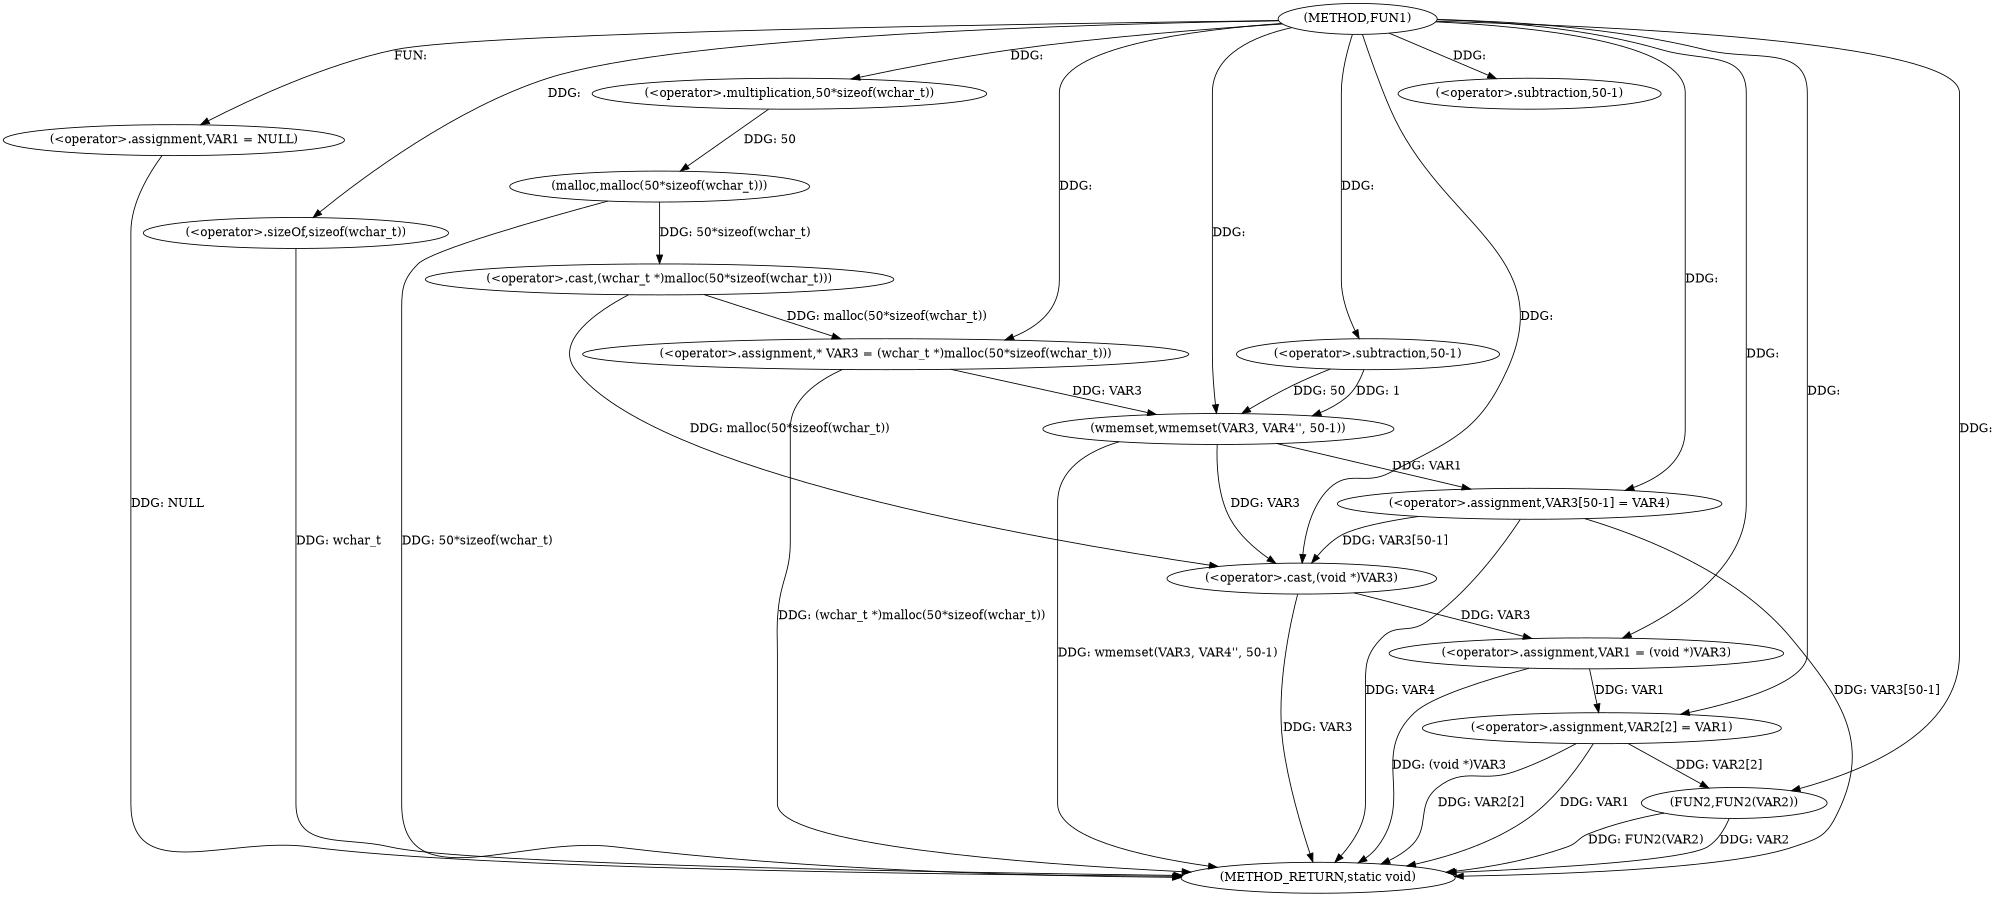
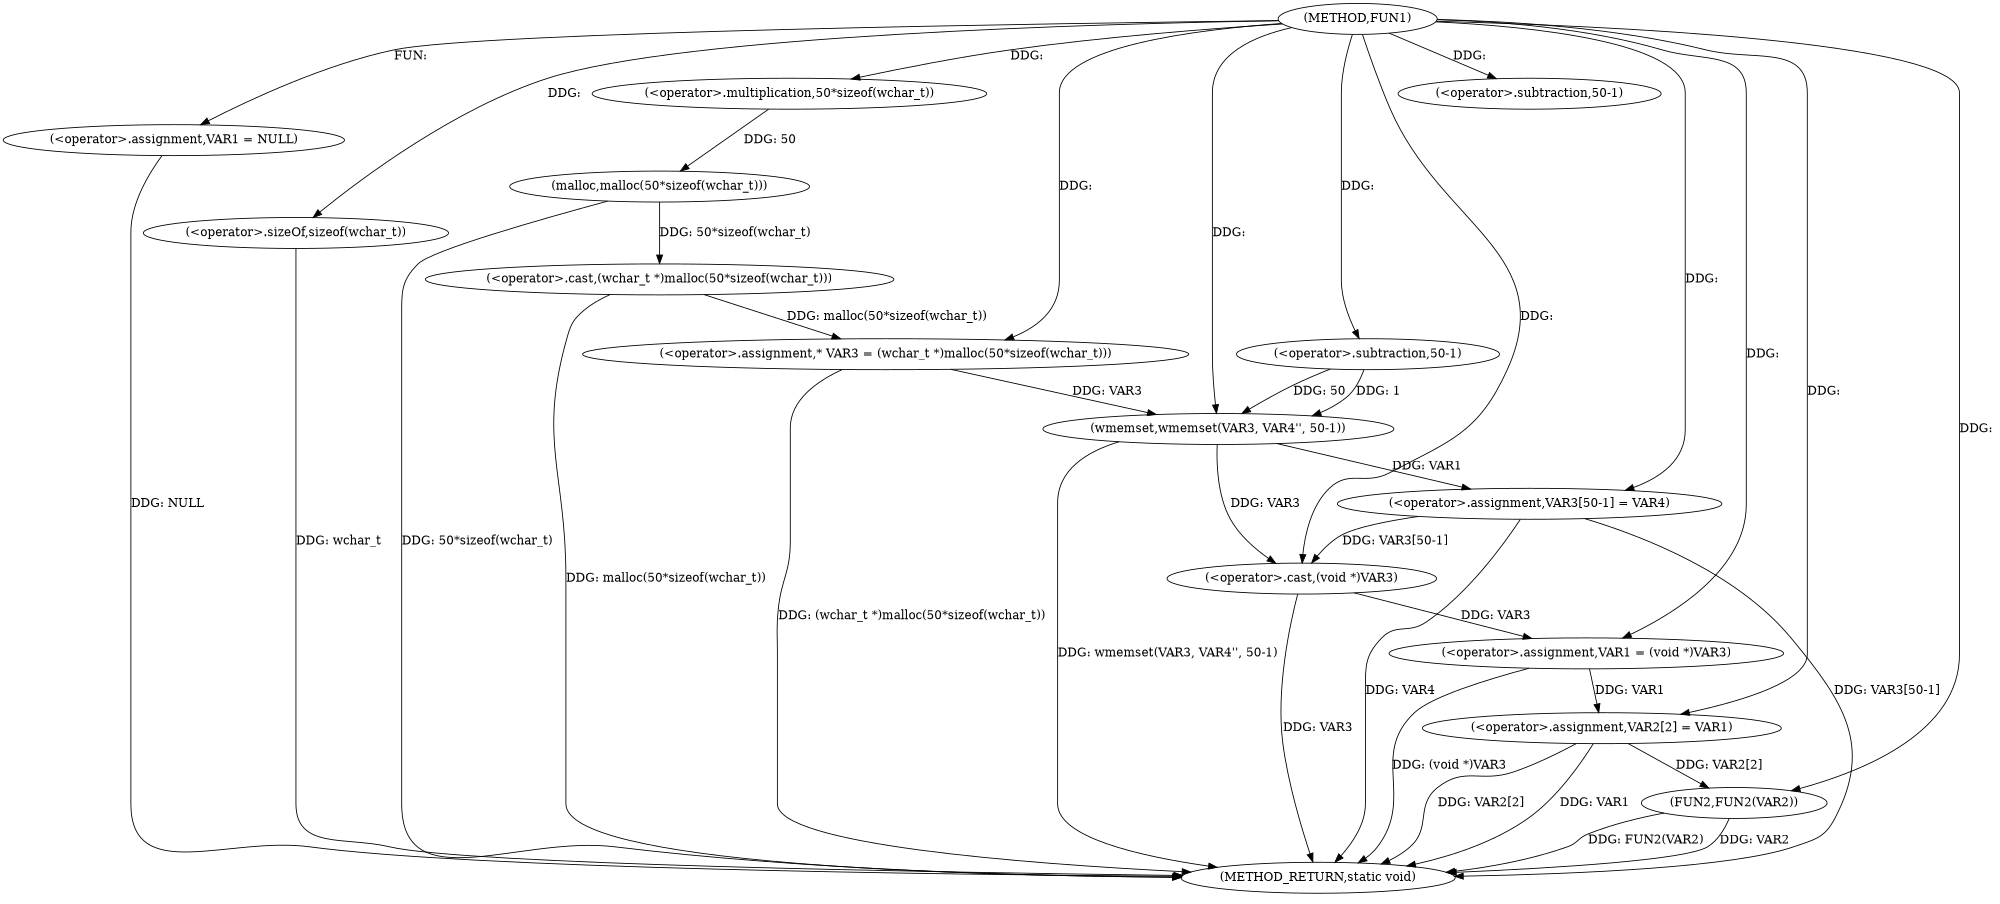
edge "(<operator>.cast,(wchar_t *)malloc(50*sizeof(wchar_t)))" -> "(<operator>.cast,(void *)VAR3)": now "(<operator>.cast,(wchar_t *)malloc(50*sizeof(wchar_t)))" -> "(METHOD_RETURN,static void)"
